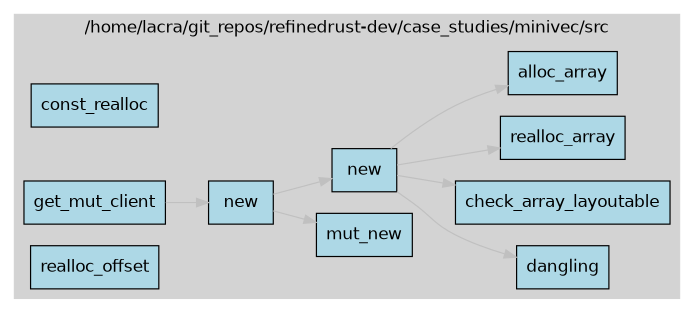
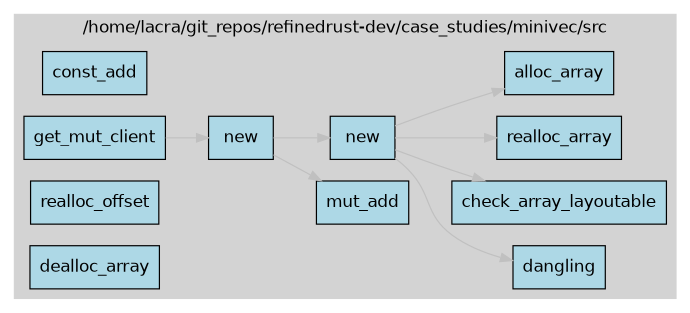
node "const_realloc": label "const_realloc" -> "const_add"
node "mut_new": label "mut_new" -> "mut_add"
node "dealloc_array": added
